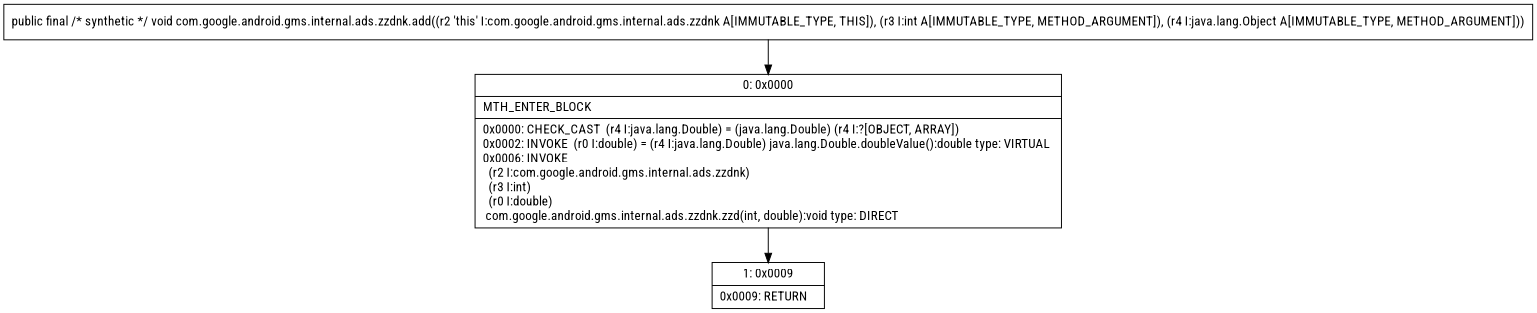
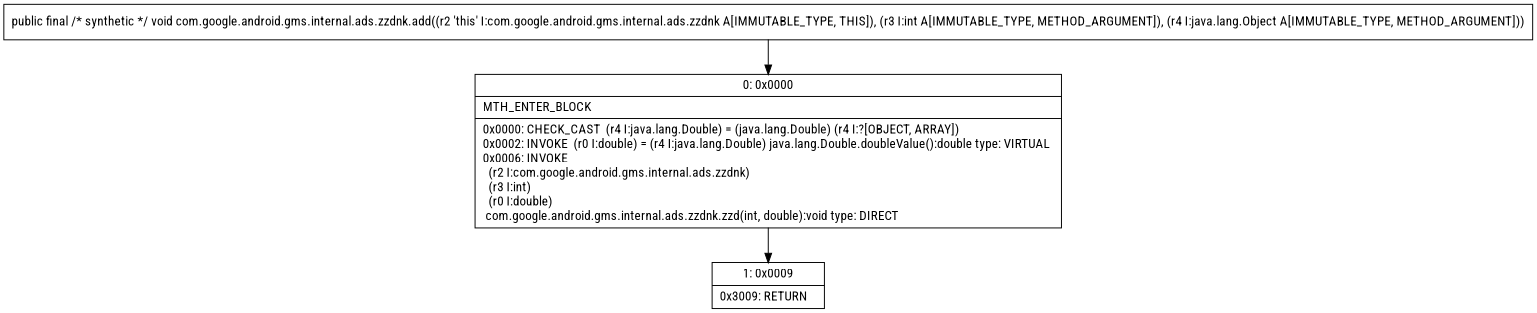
node "1: 0x0009": text "0x0009: RETURN" -> "0x3009: RETURN"
